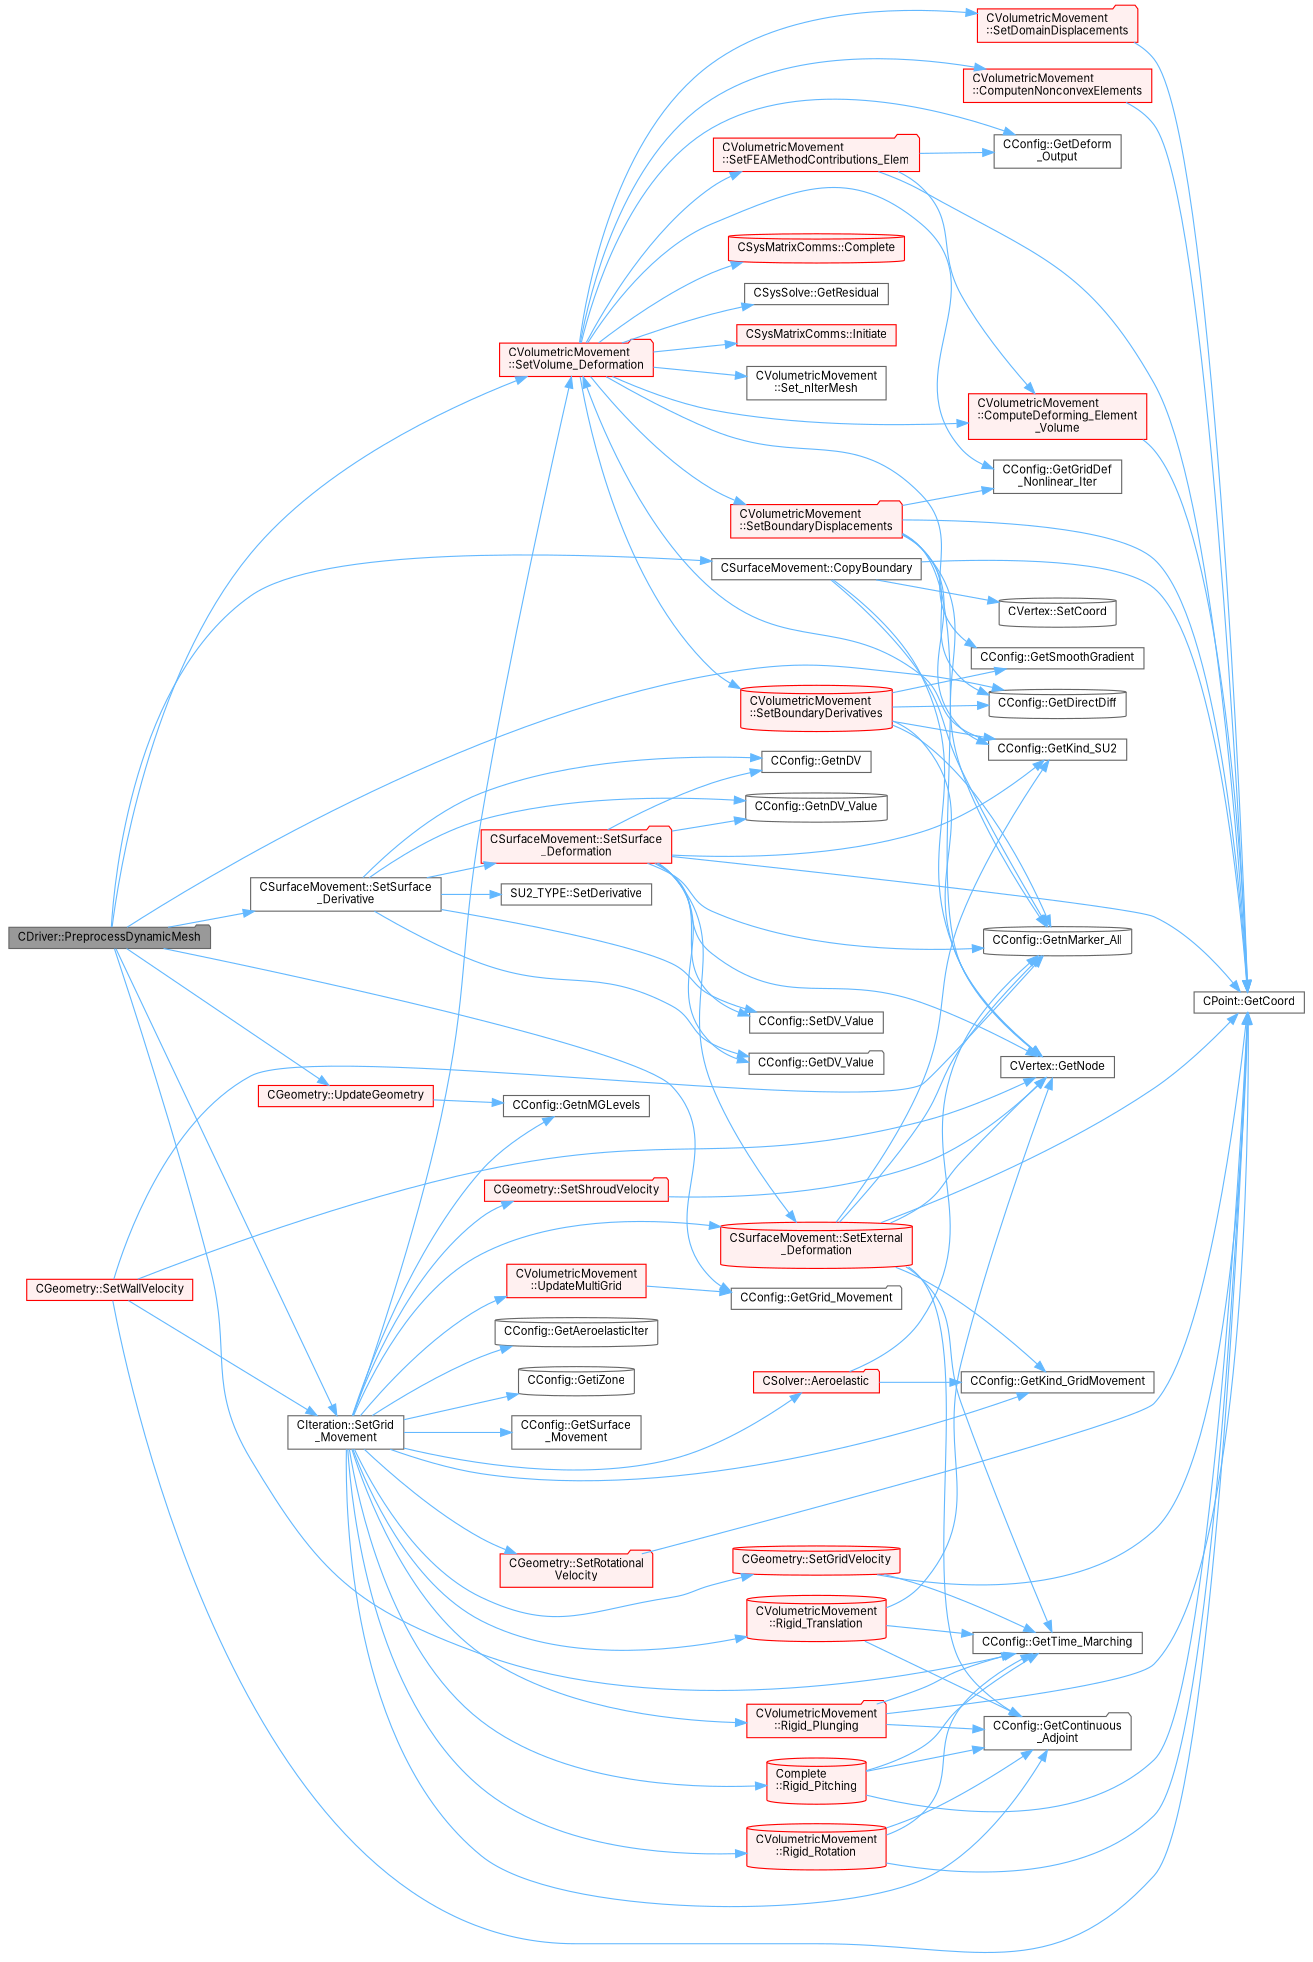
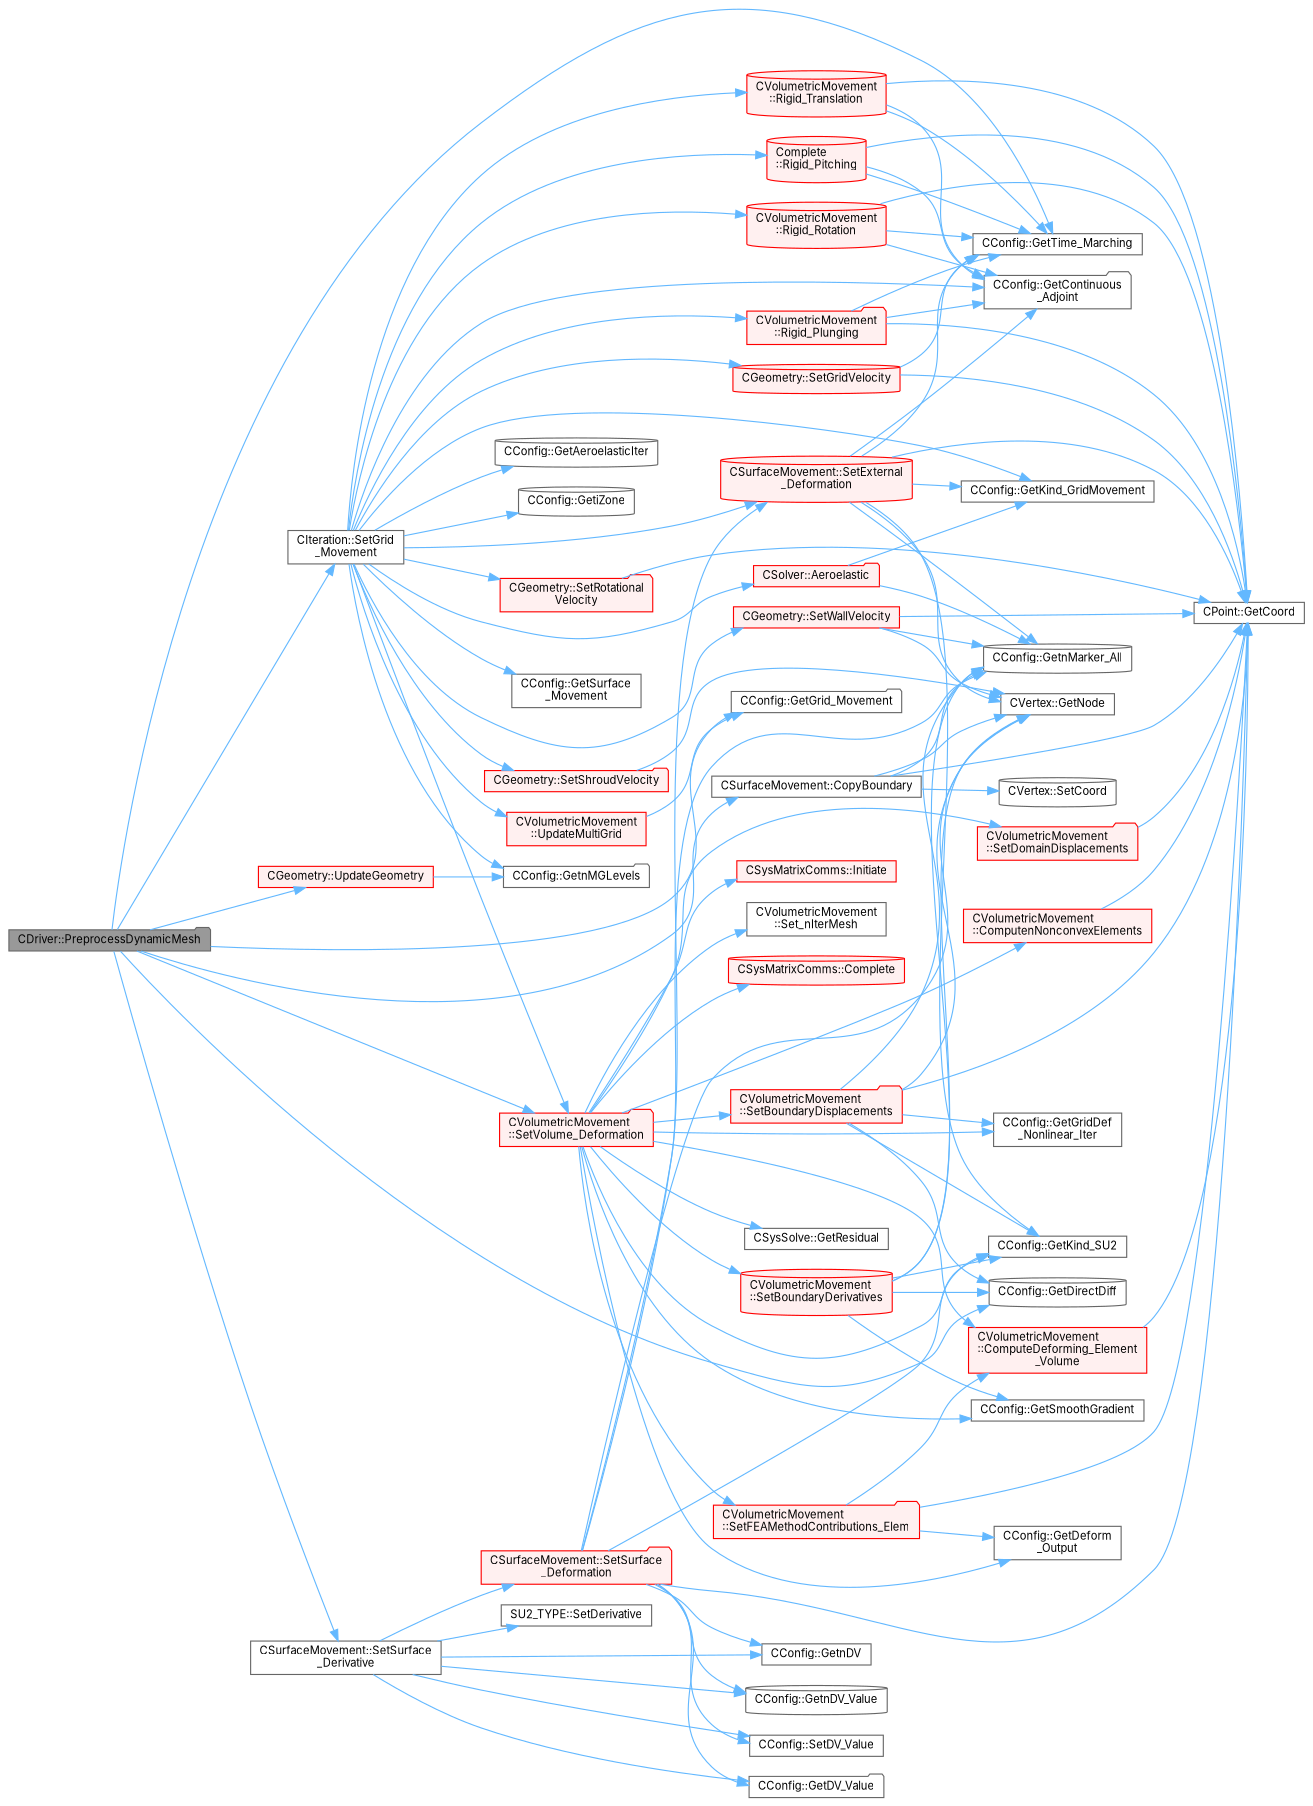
edge "CConfig::GetKind_SU2" -> "CVolumetricMovement ::SetVolume_Deformation": reversed
node "CConfig::GetnMGLevels": shape box -> folder
edge "CGeometry::SetWallVelocity" -> "CIteration::SetGrid _Movement": reversed
edge "CVolumetricMovement ::Rigid_Translation" -> "CVertex::GetNode": now "CVolumetricMovement ::Rigid_Translation" -> "CPoint::GetCoord"
